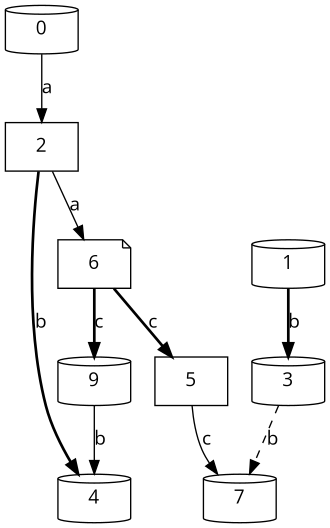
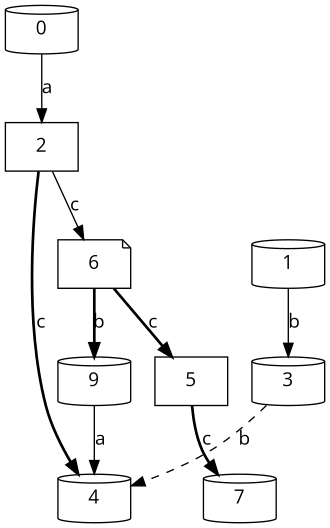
edge "2" -> "6": label "a" -> "c"
edge "1" -> "3": style bold -> solid
edge "2" -> "4": label "b" -> "c"
edge "6" -> "9": label "c" -> "b"
edge "3" -> "7": now "3" -> "4"
edge "5" -> "7": style solid -> bold
edge "9" -> "4": label "b" -> "a"
